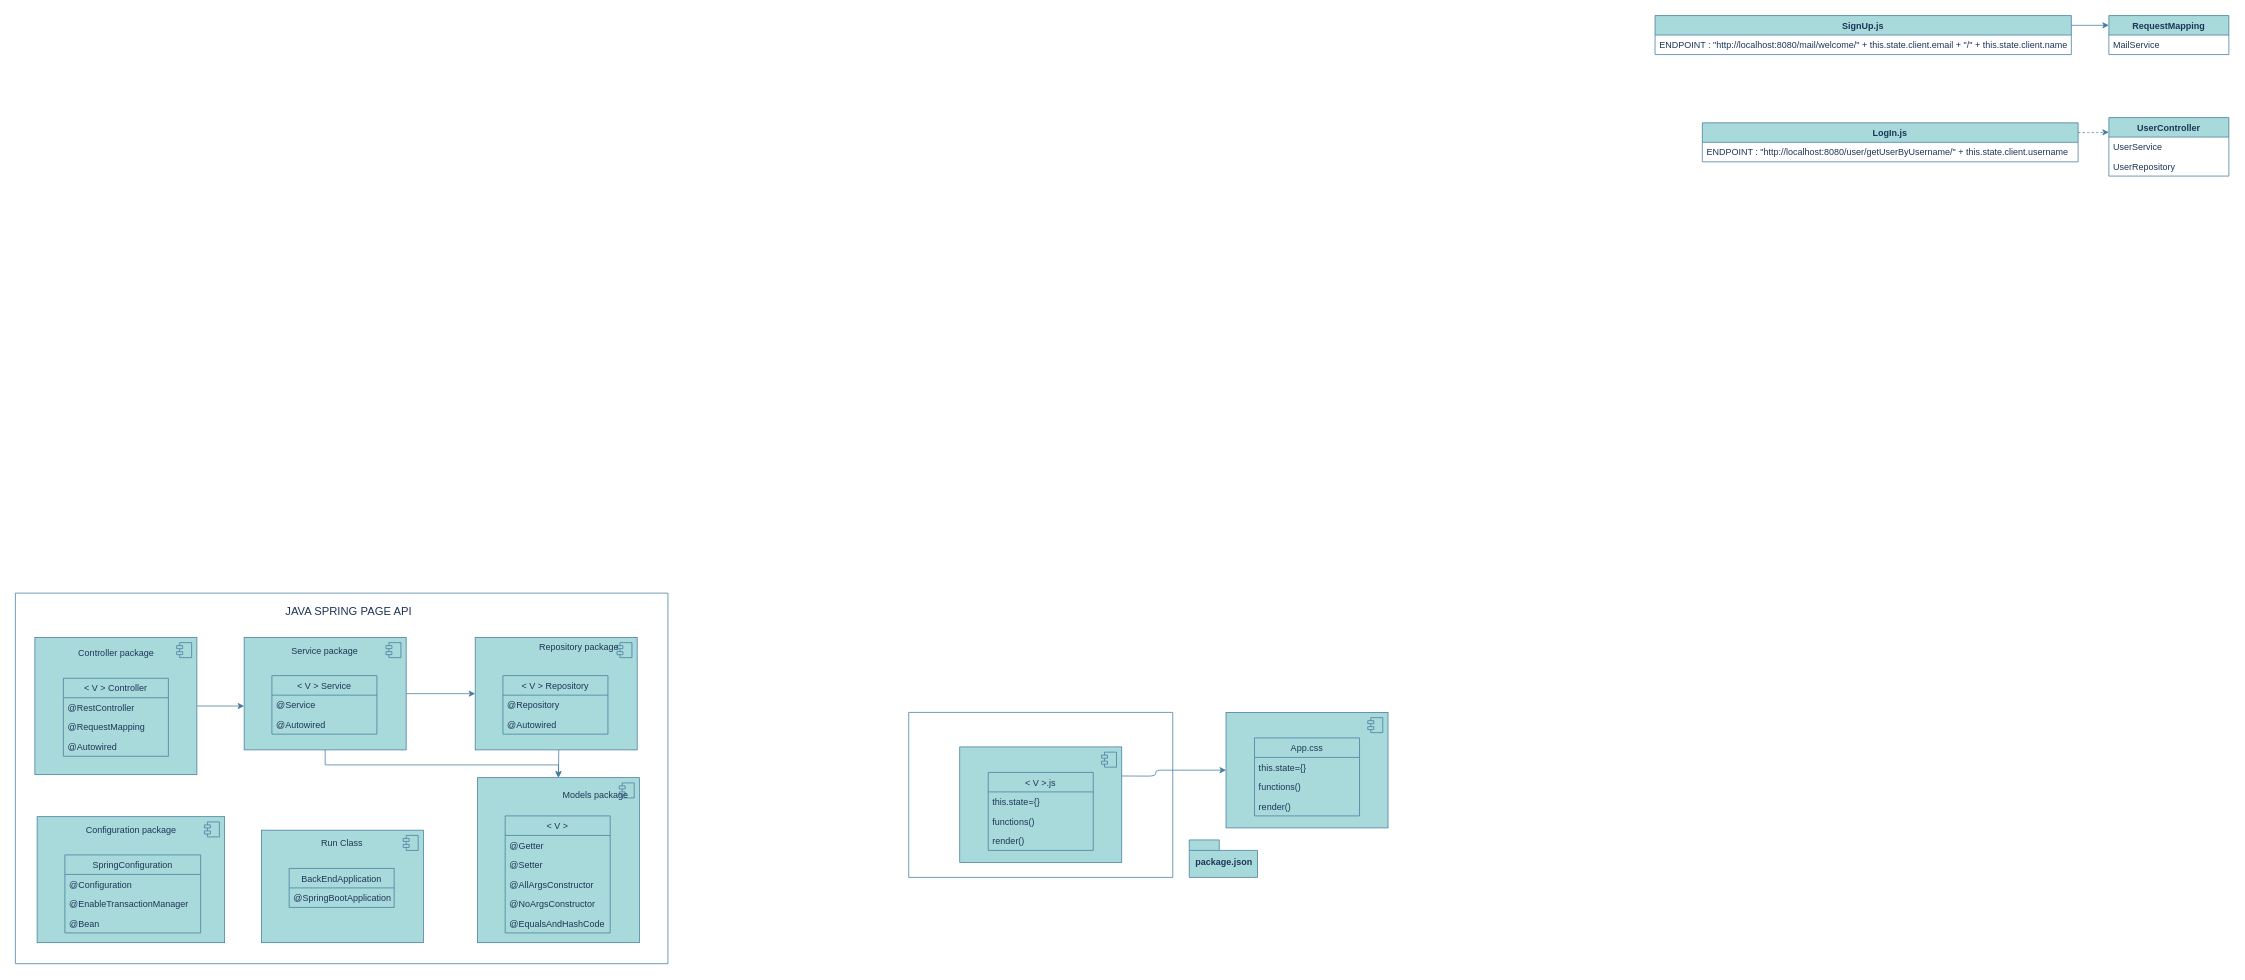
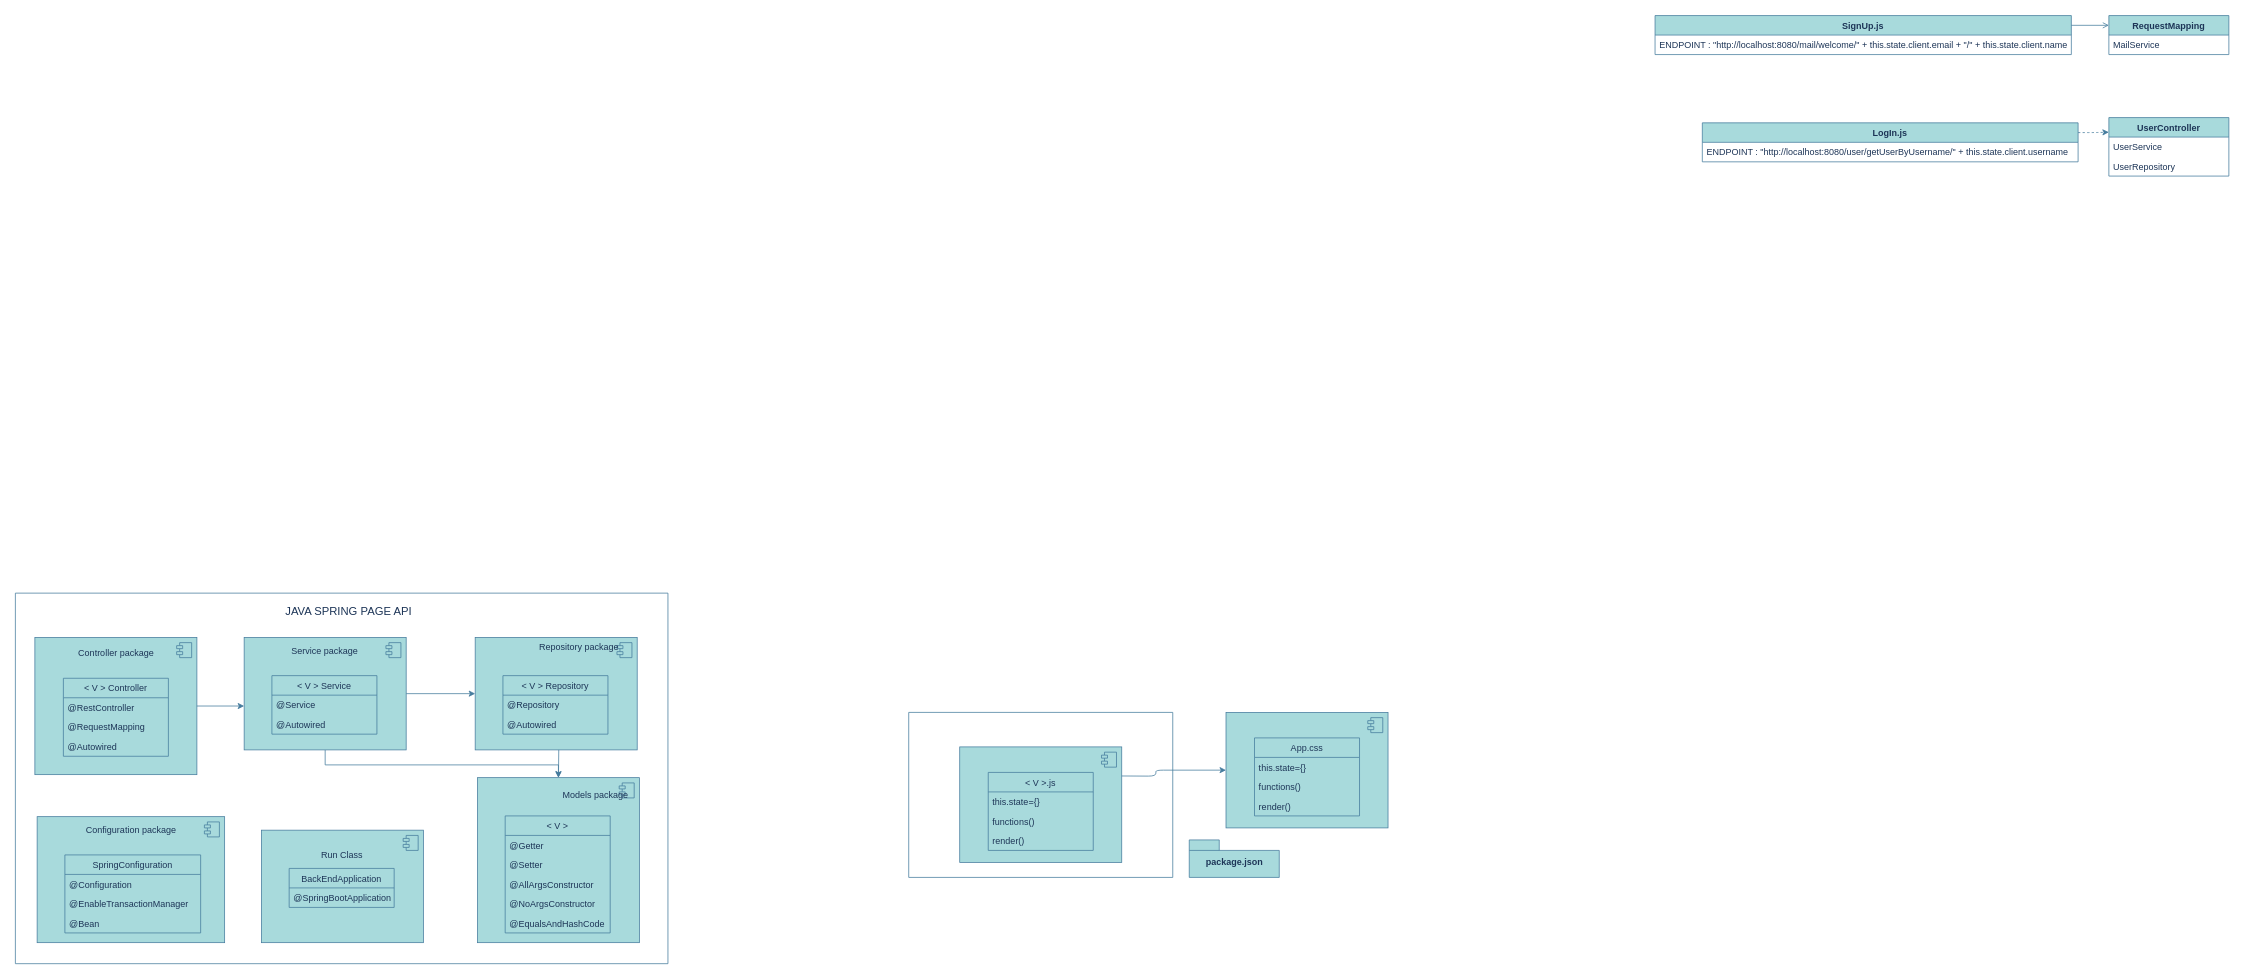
edge "SignUp.js" -> "RequestMapping": arrowhead classic -> open
node "Run Class": moved (342, 843) -> (342, 855)
node "package.json": size 68x38 -> 90x38
